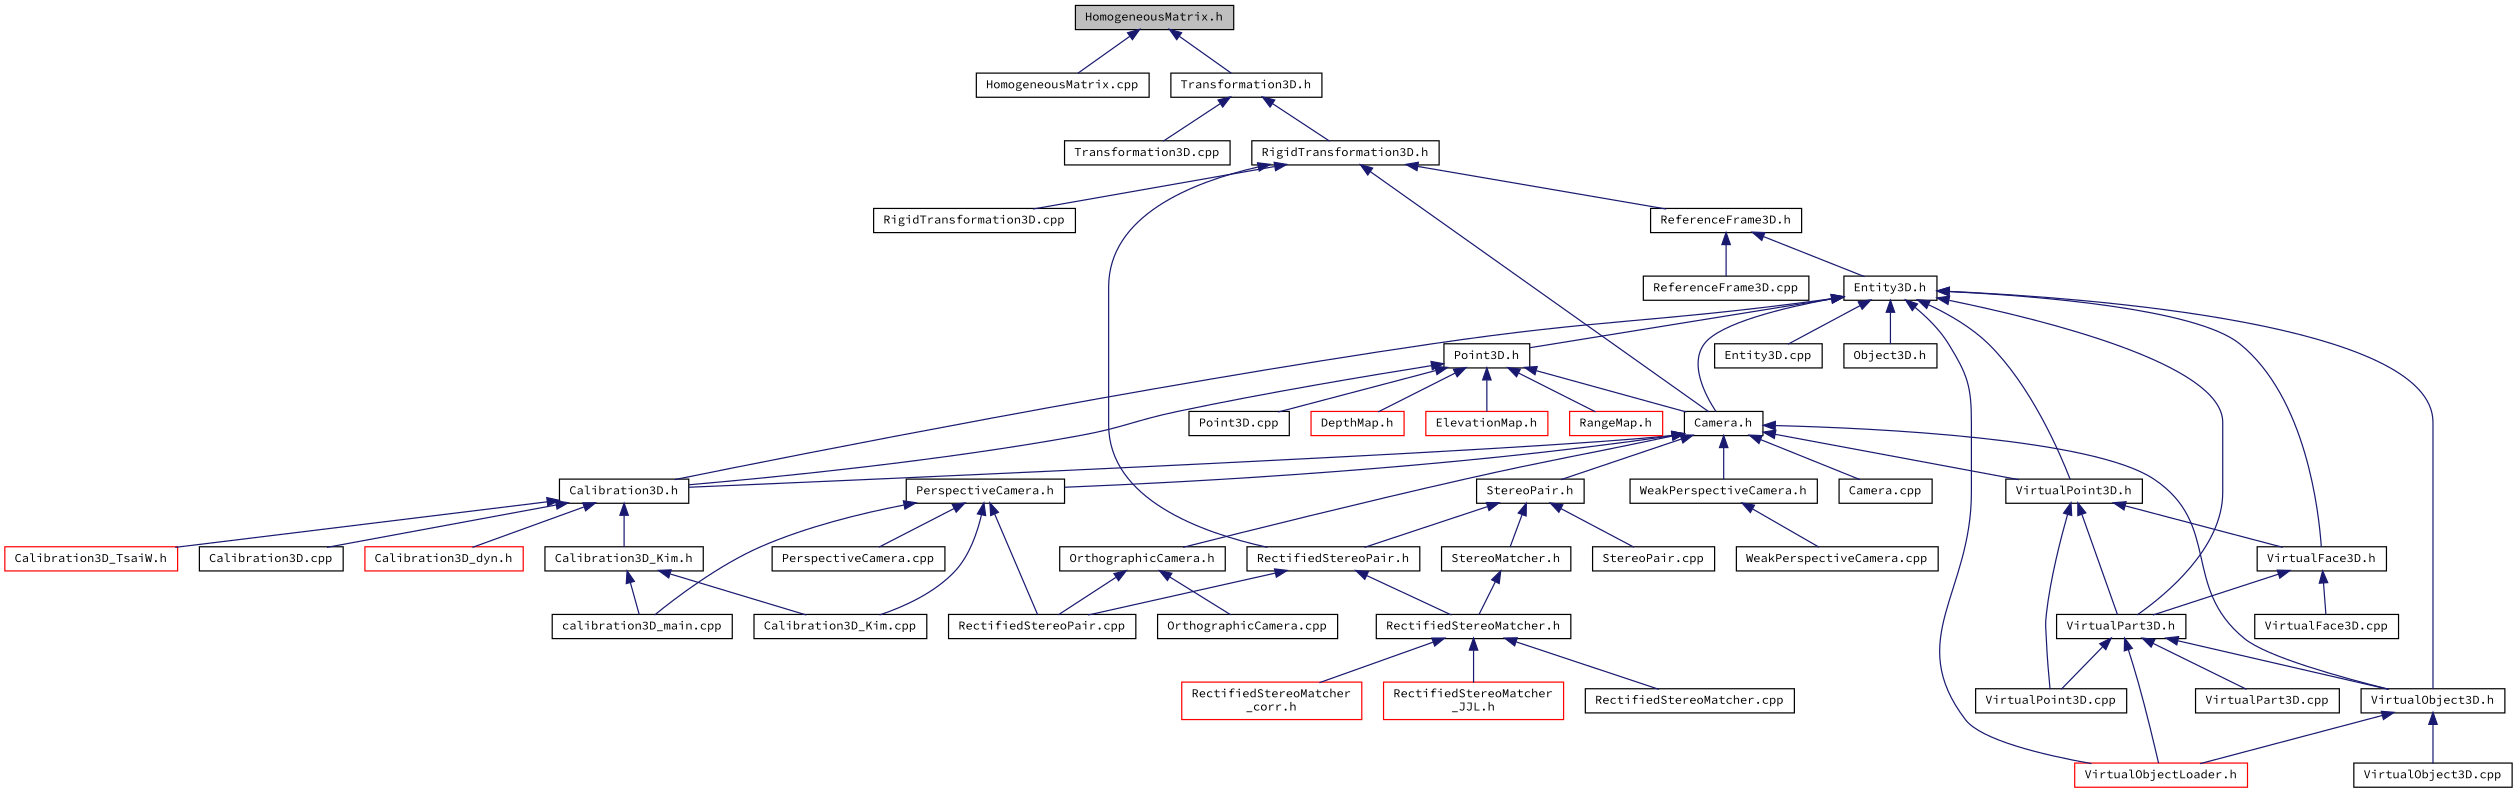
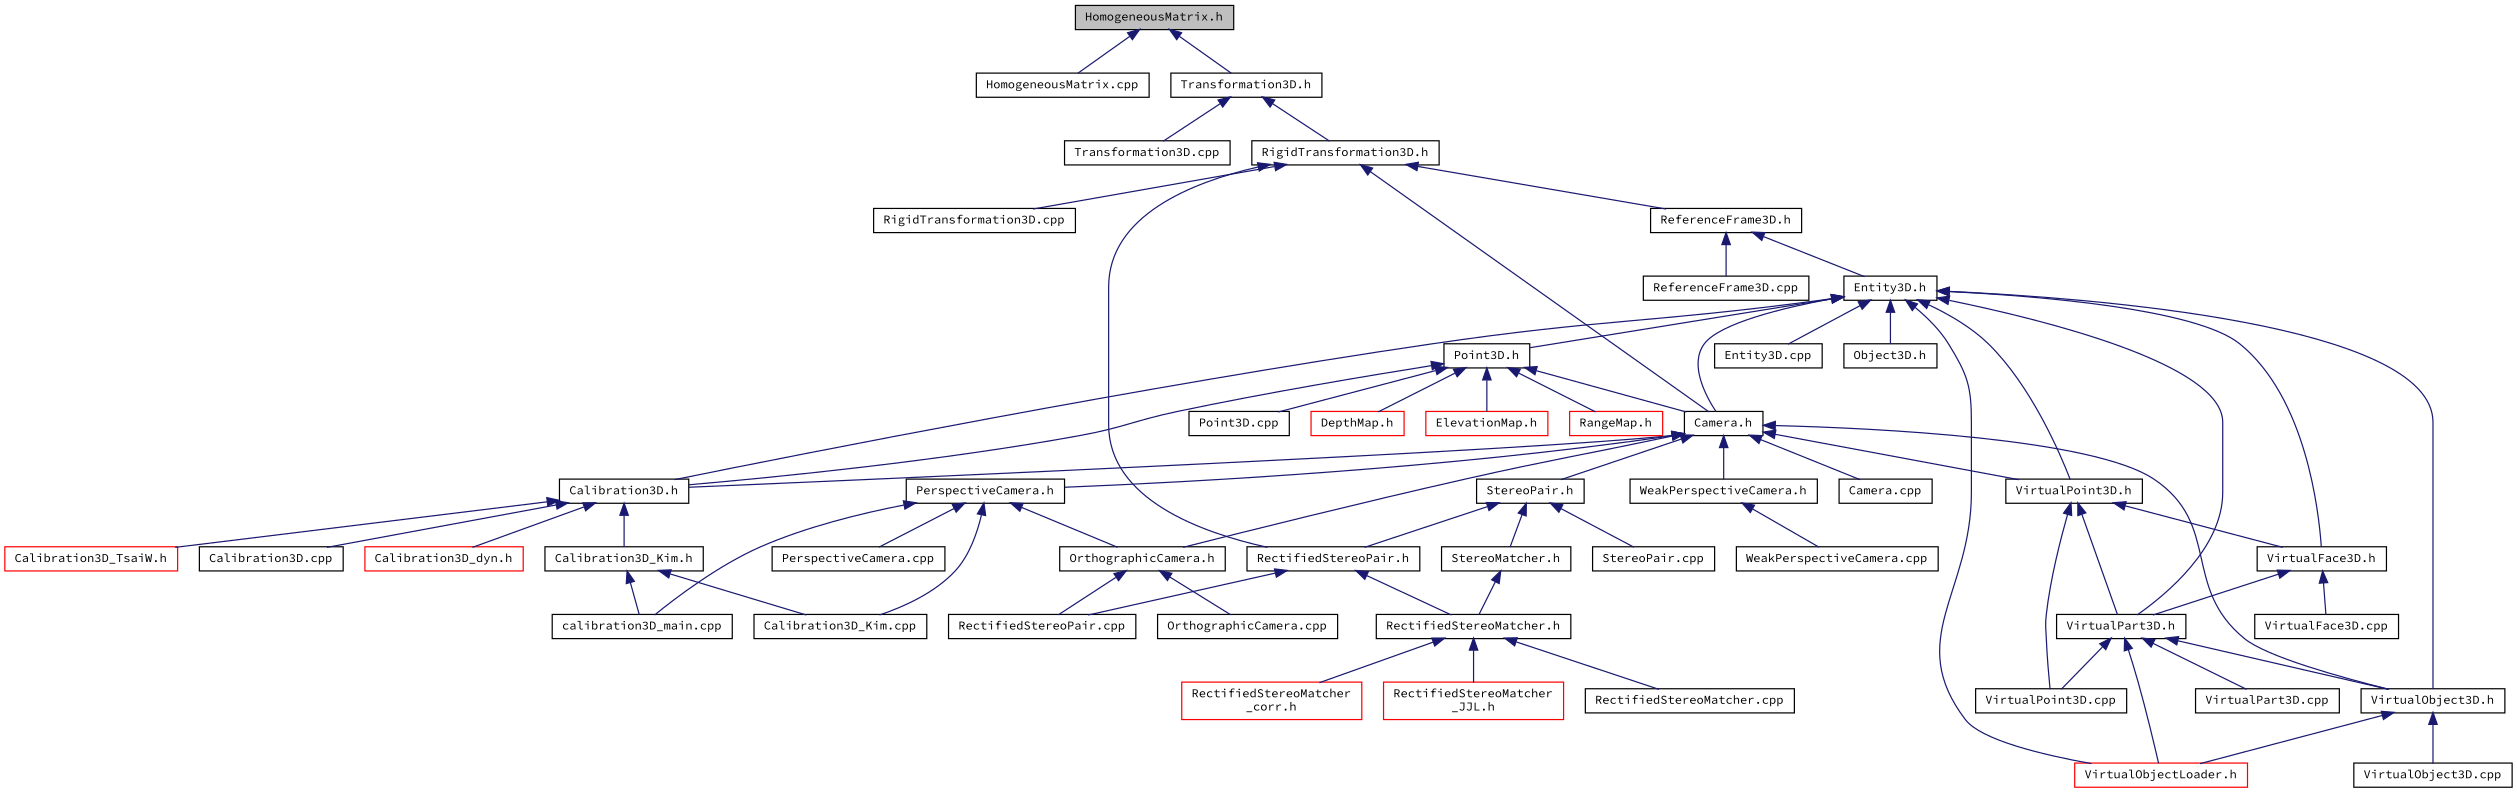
edge "RectifiedStereoPair.cpp" -> "PerspectiveCamera.h": now "OrthographicCamera.h" -> "PerspectiveCamera.h"
